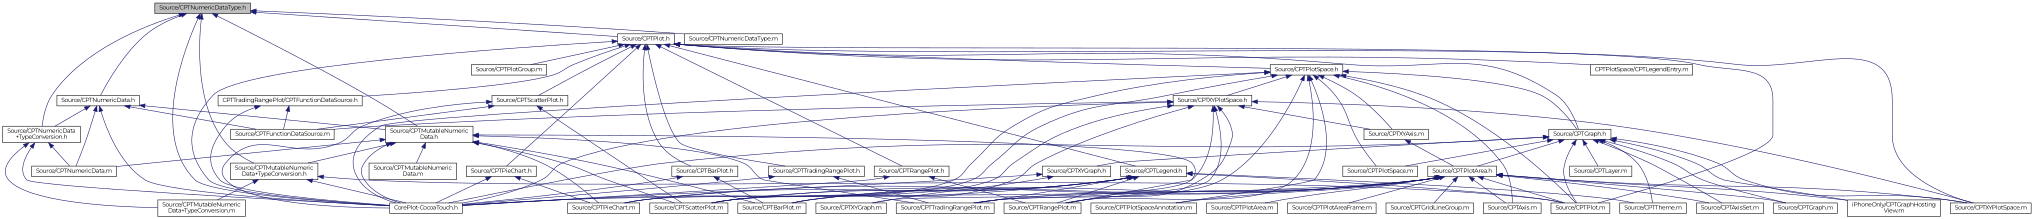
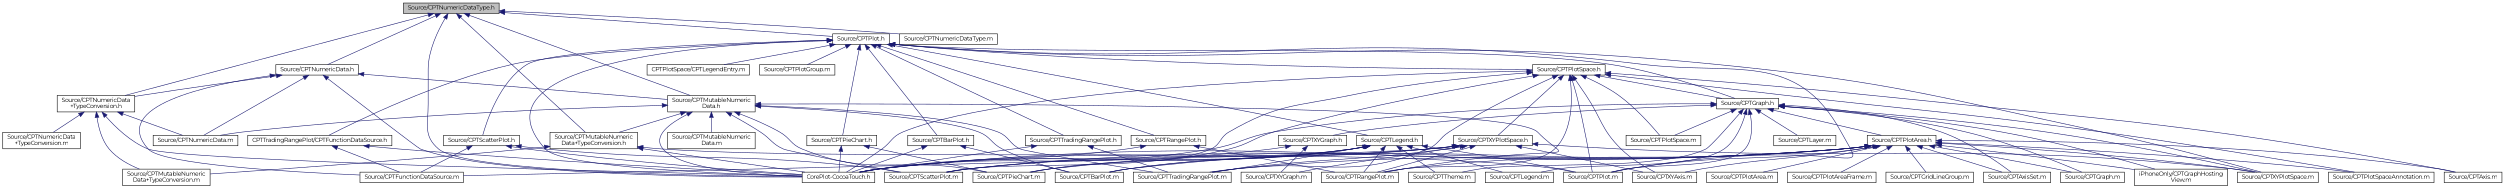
node "Source/CPTNumericData +TypeConversion.m": added
edge "Source/CPTPlotArea.h" -> "Source/CPTXYAxis.m": reversed
node "Source/CPTLegend.m": added
